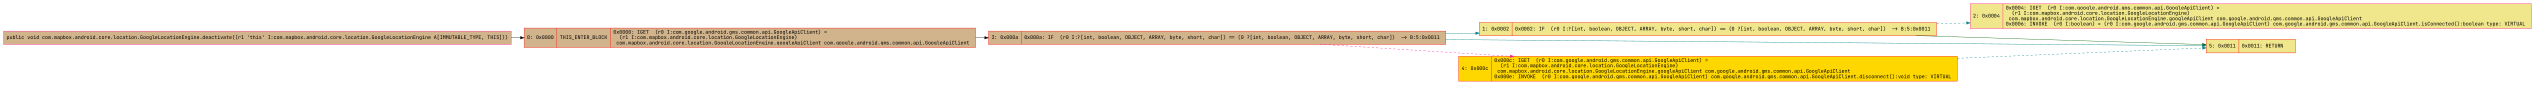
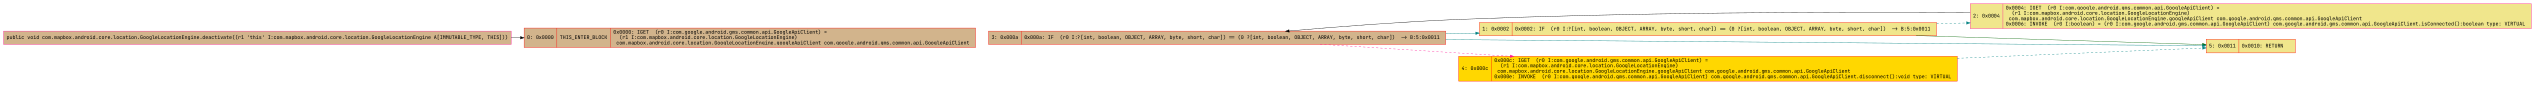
edge "0: 0x0000" -> "3: 0x000a": now "2: 0x0004" -> "3: 0x000a"
node "5: 0x0011": text "0x0011: RETURN" -> "0x0010: RETURN"
